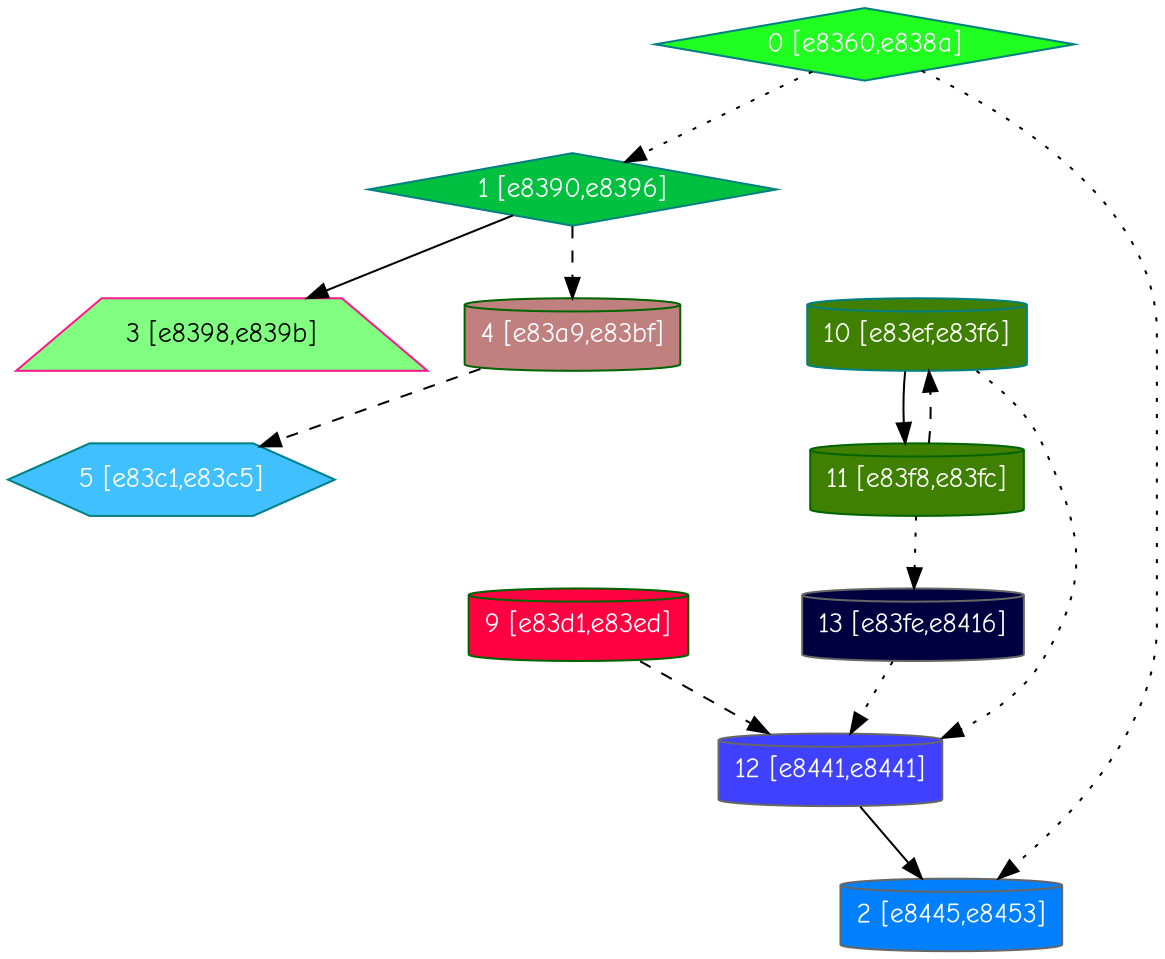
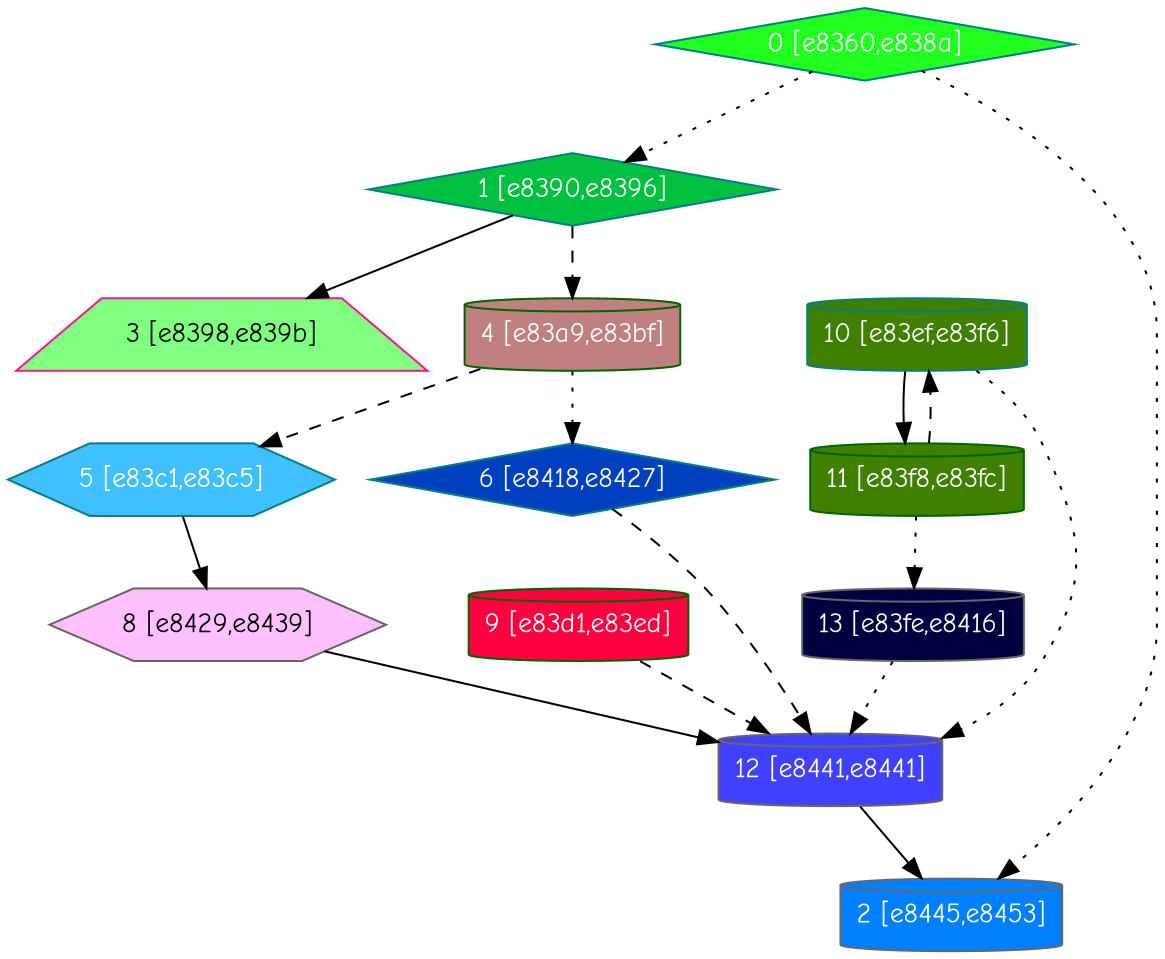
node "6 [e8418,e8427]": added
node "8 [e8429,e8439]": added
